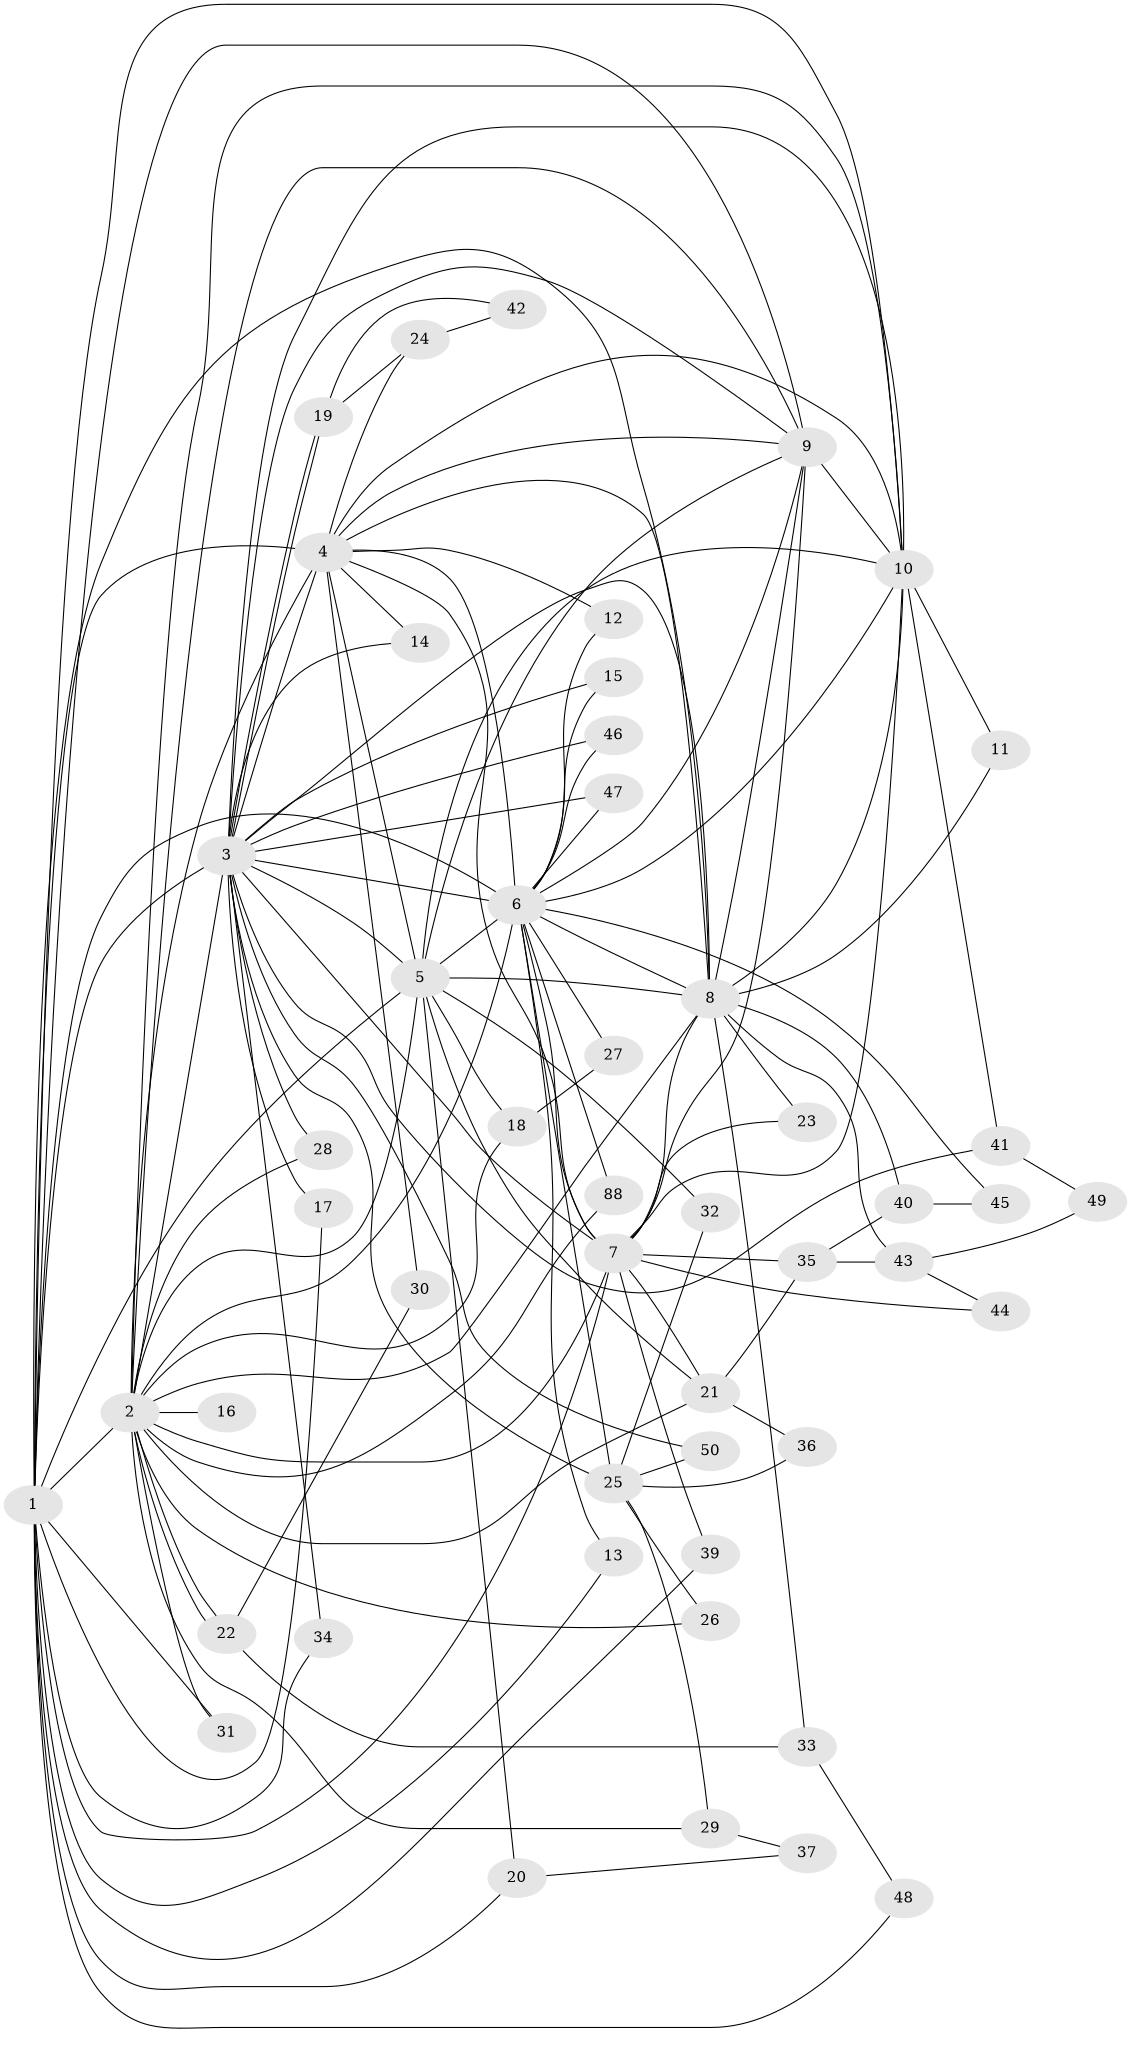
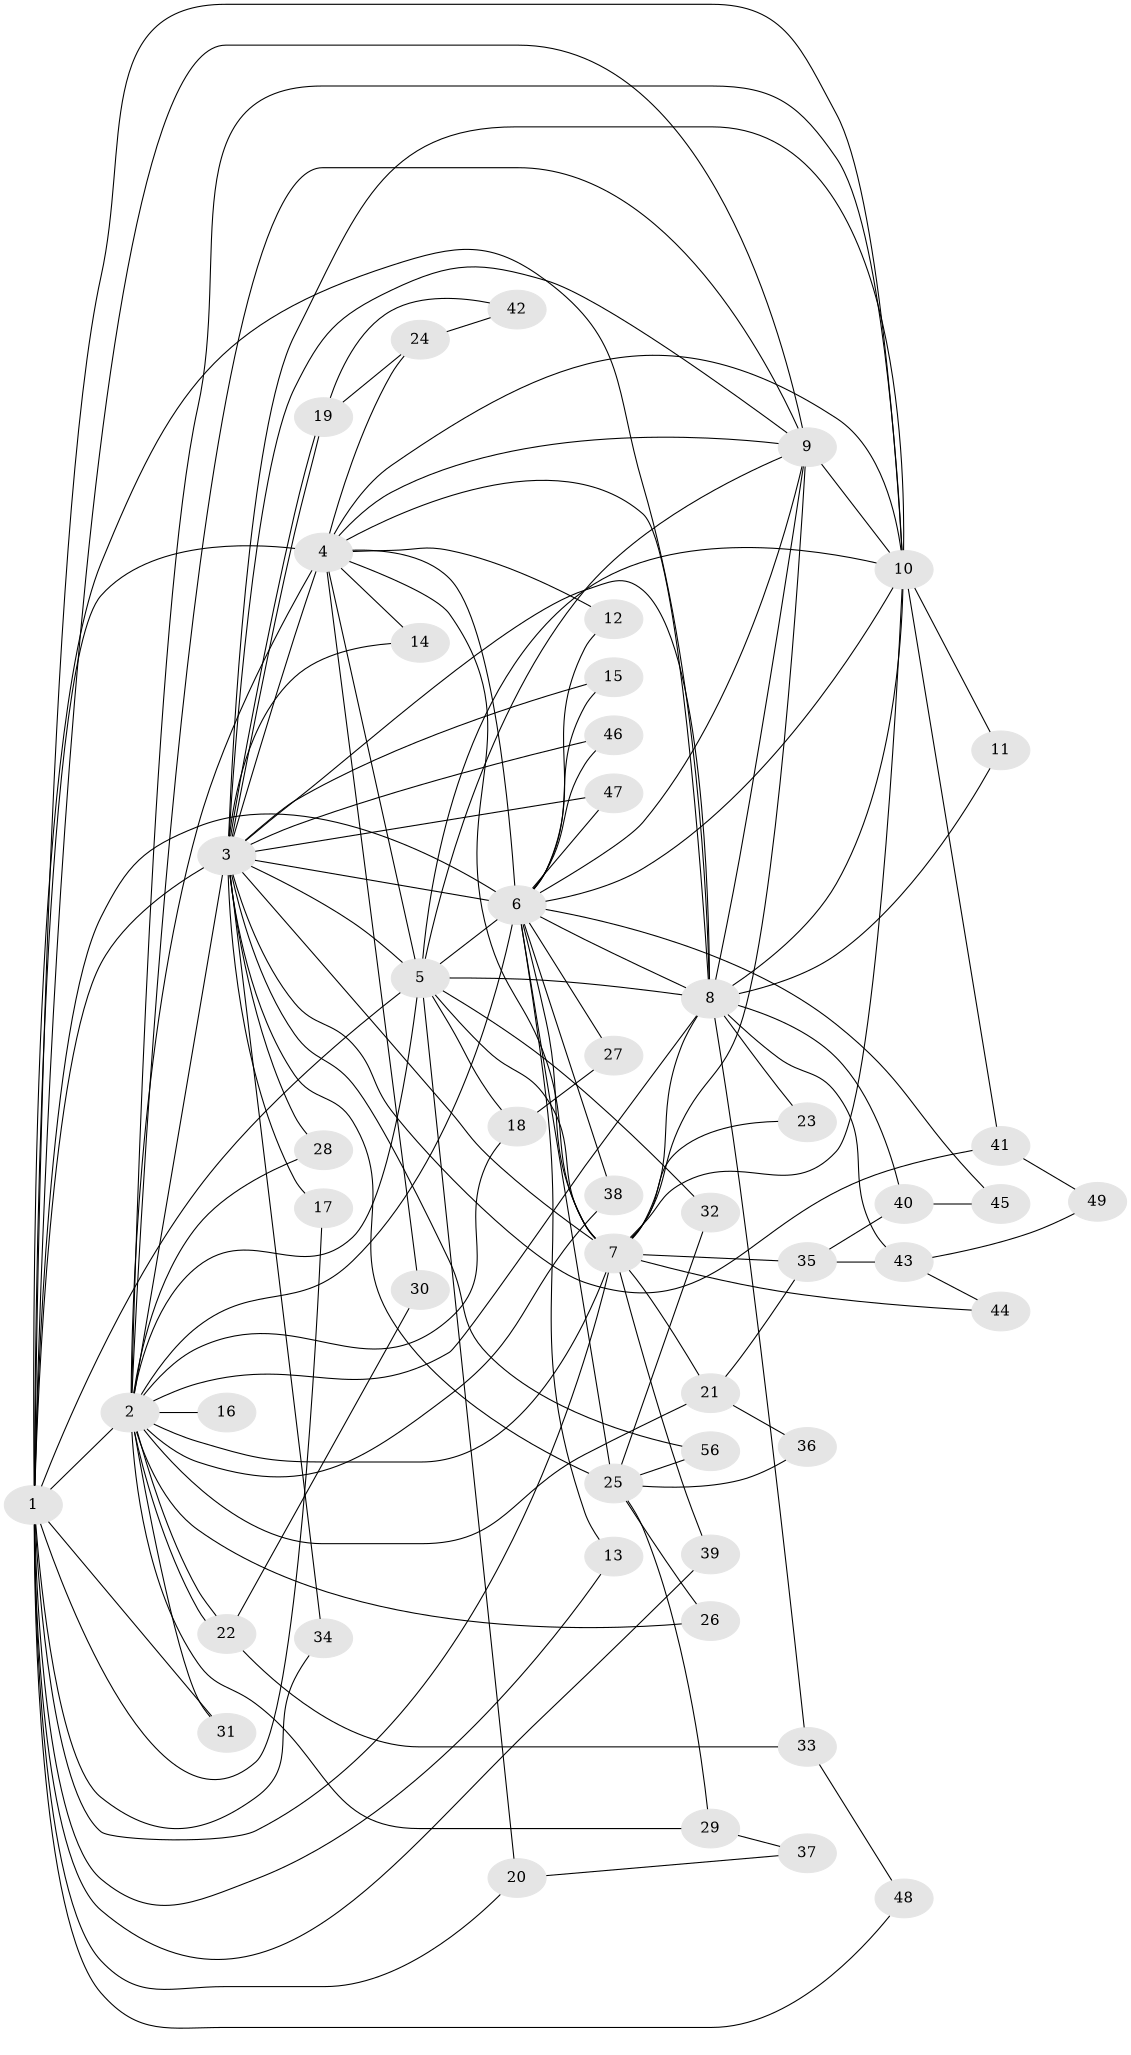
node "88": label "88" -> "38"
edge "5" -- "21": now "5" -- "7"
node "50": label "50" -> "56"
